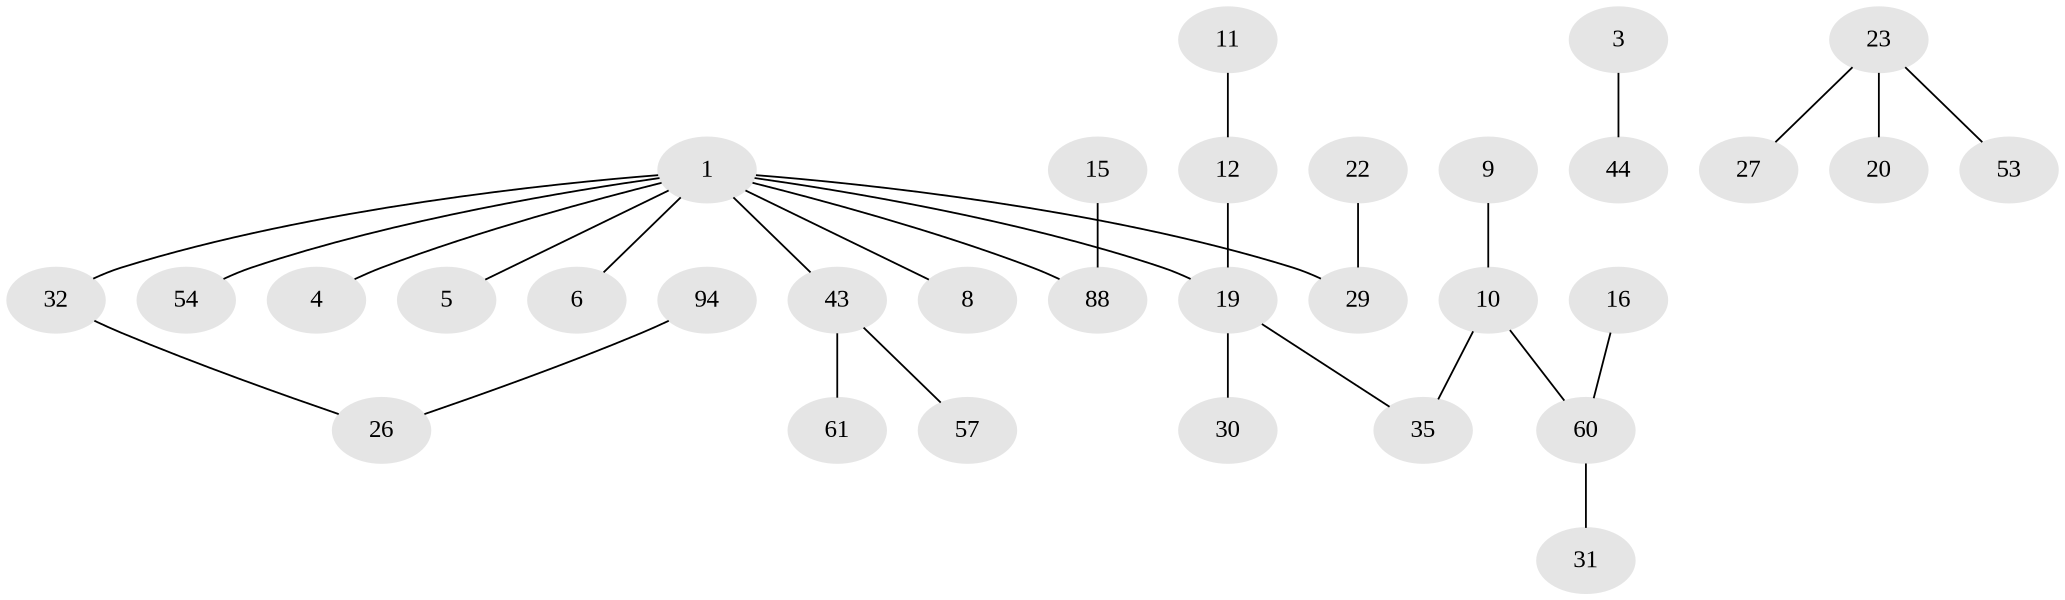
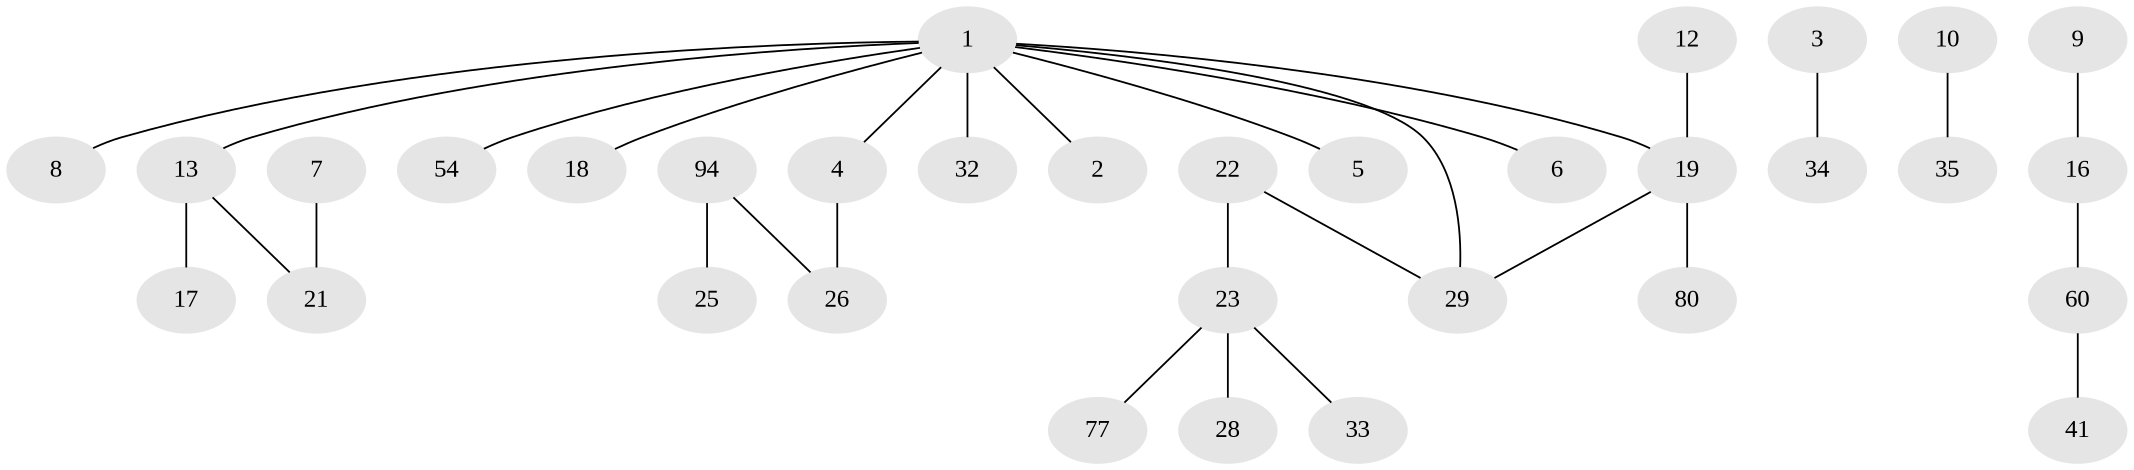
node "11": removed
node "7": added
node "15": removed
node "2": added
node "44": label "44" -> "34"
node "27": label "27" -> "77"
node "20": label "20" -> "28"
node "53": label "53" -> "33"
edge "22" -- "23": added
edge "9" -- "10": now "9" -- "16"
node "25": added
node "43": label "43" -> "13"
node "88": label "88" -> "18"
edge "19" -- "35": now "19" -- "29"
edge "10" -- "60": removed
edge "32" -- "26": now "4" -- "26"
node "61": label "61" -> "21"
node "57": label "57" -> "17"
node "30": label "30" -> "80"
node "31": label "31" -> "41"
